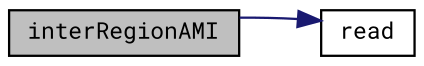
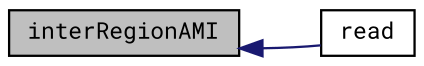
edge "interRegionAMI" -> "read": reversed
